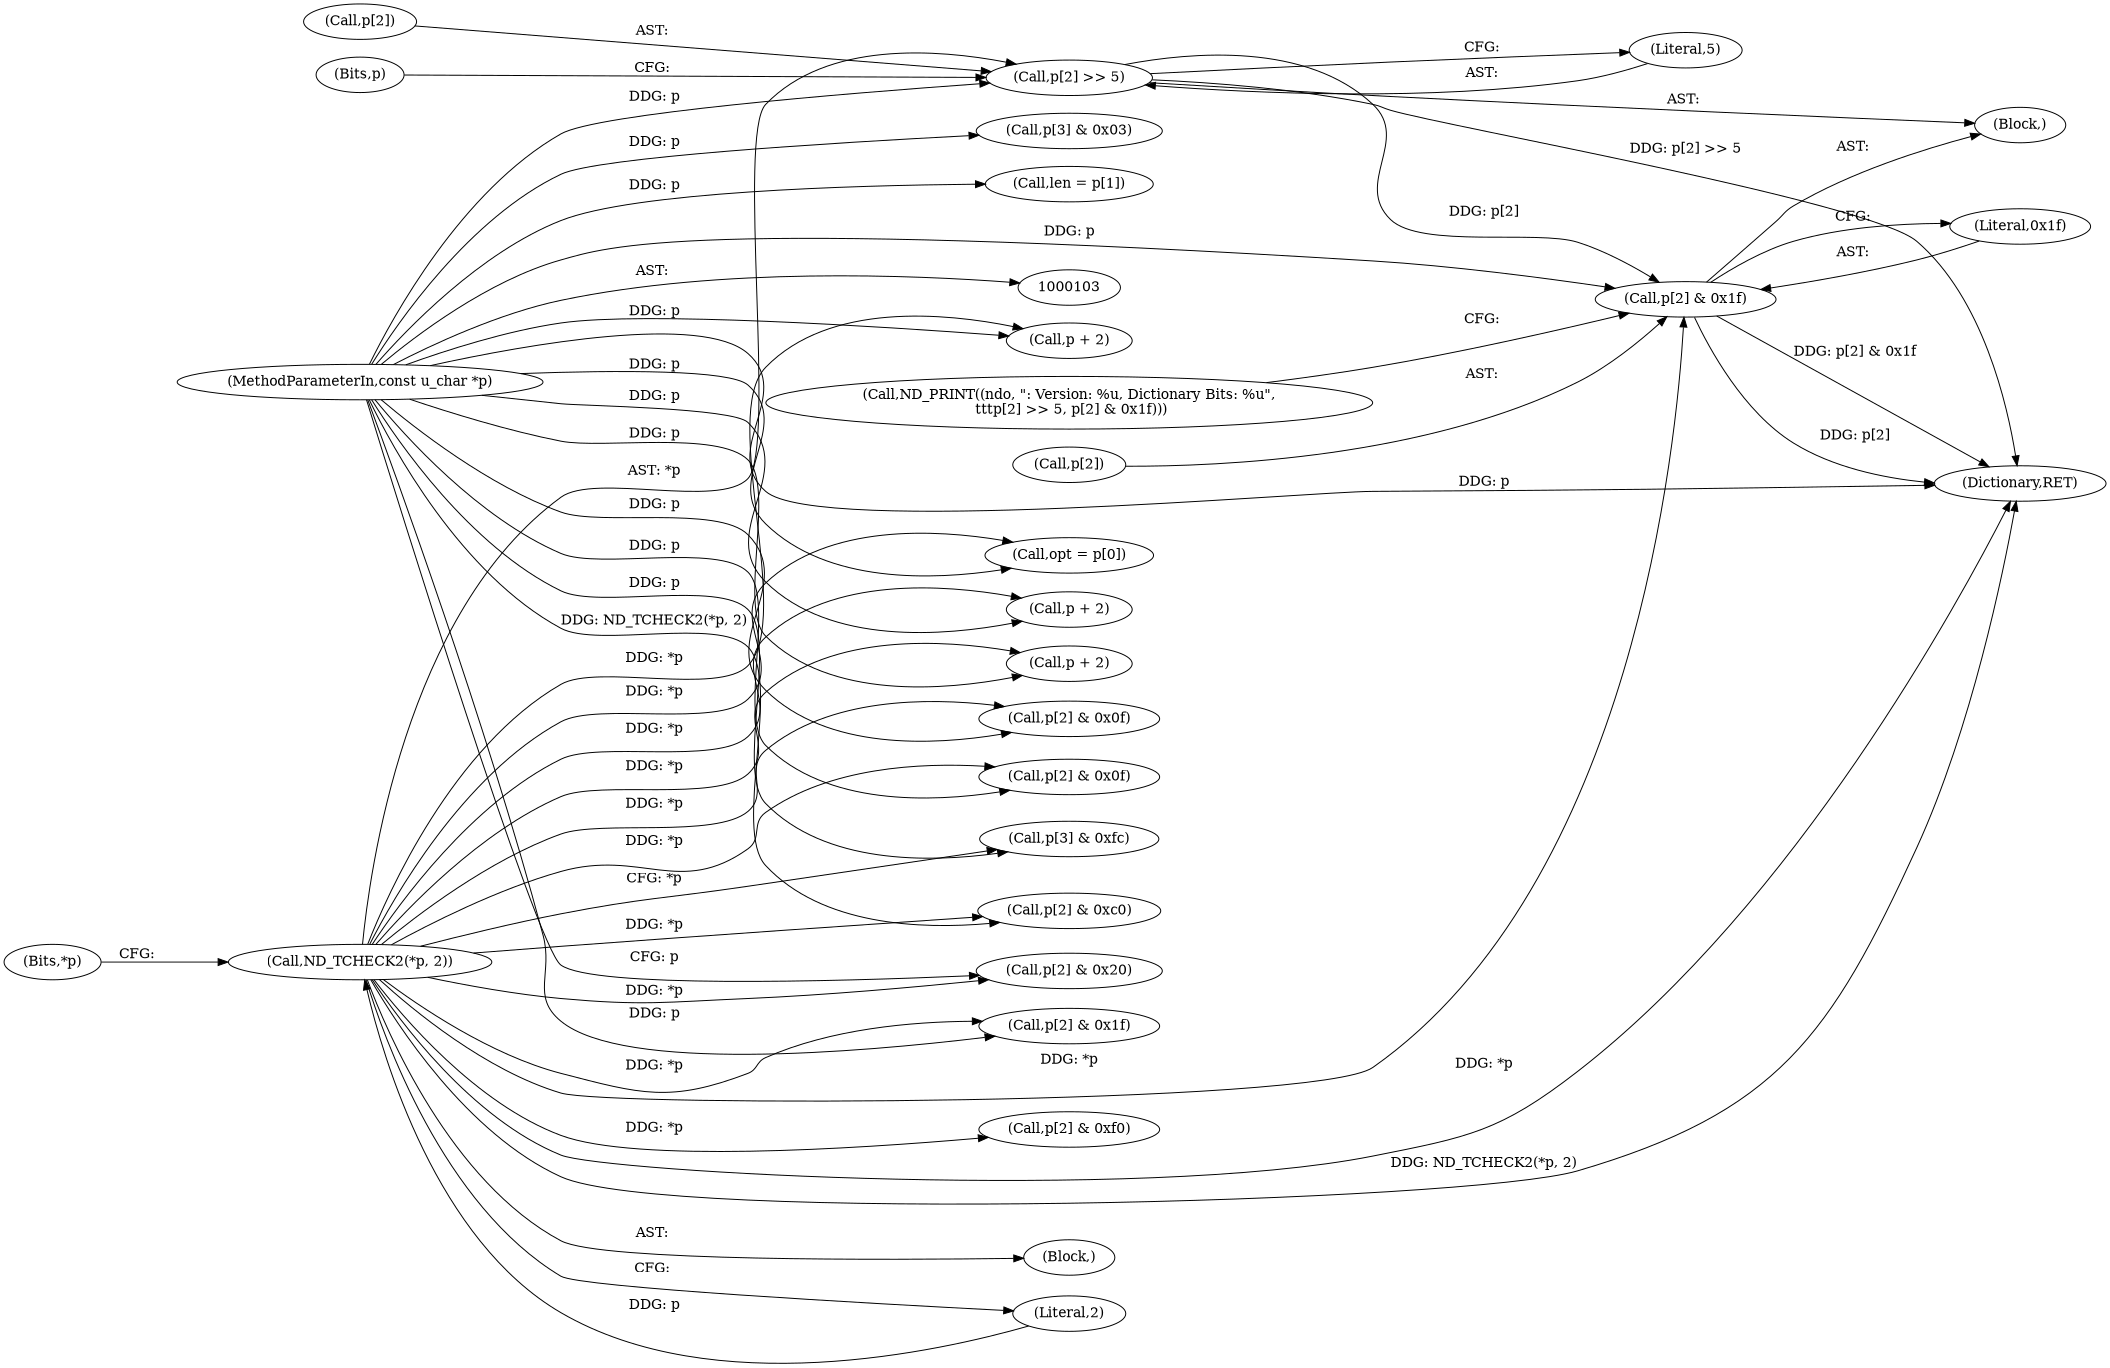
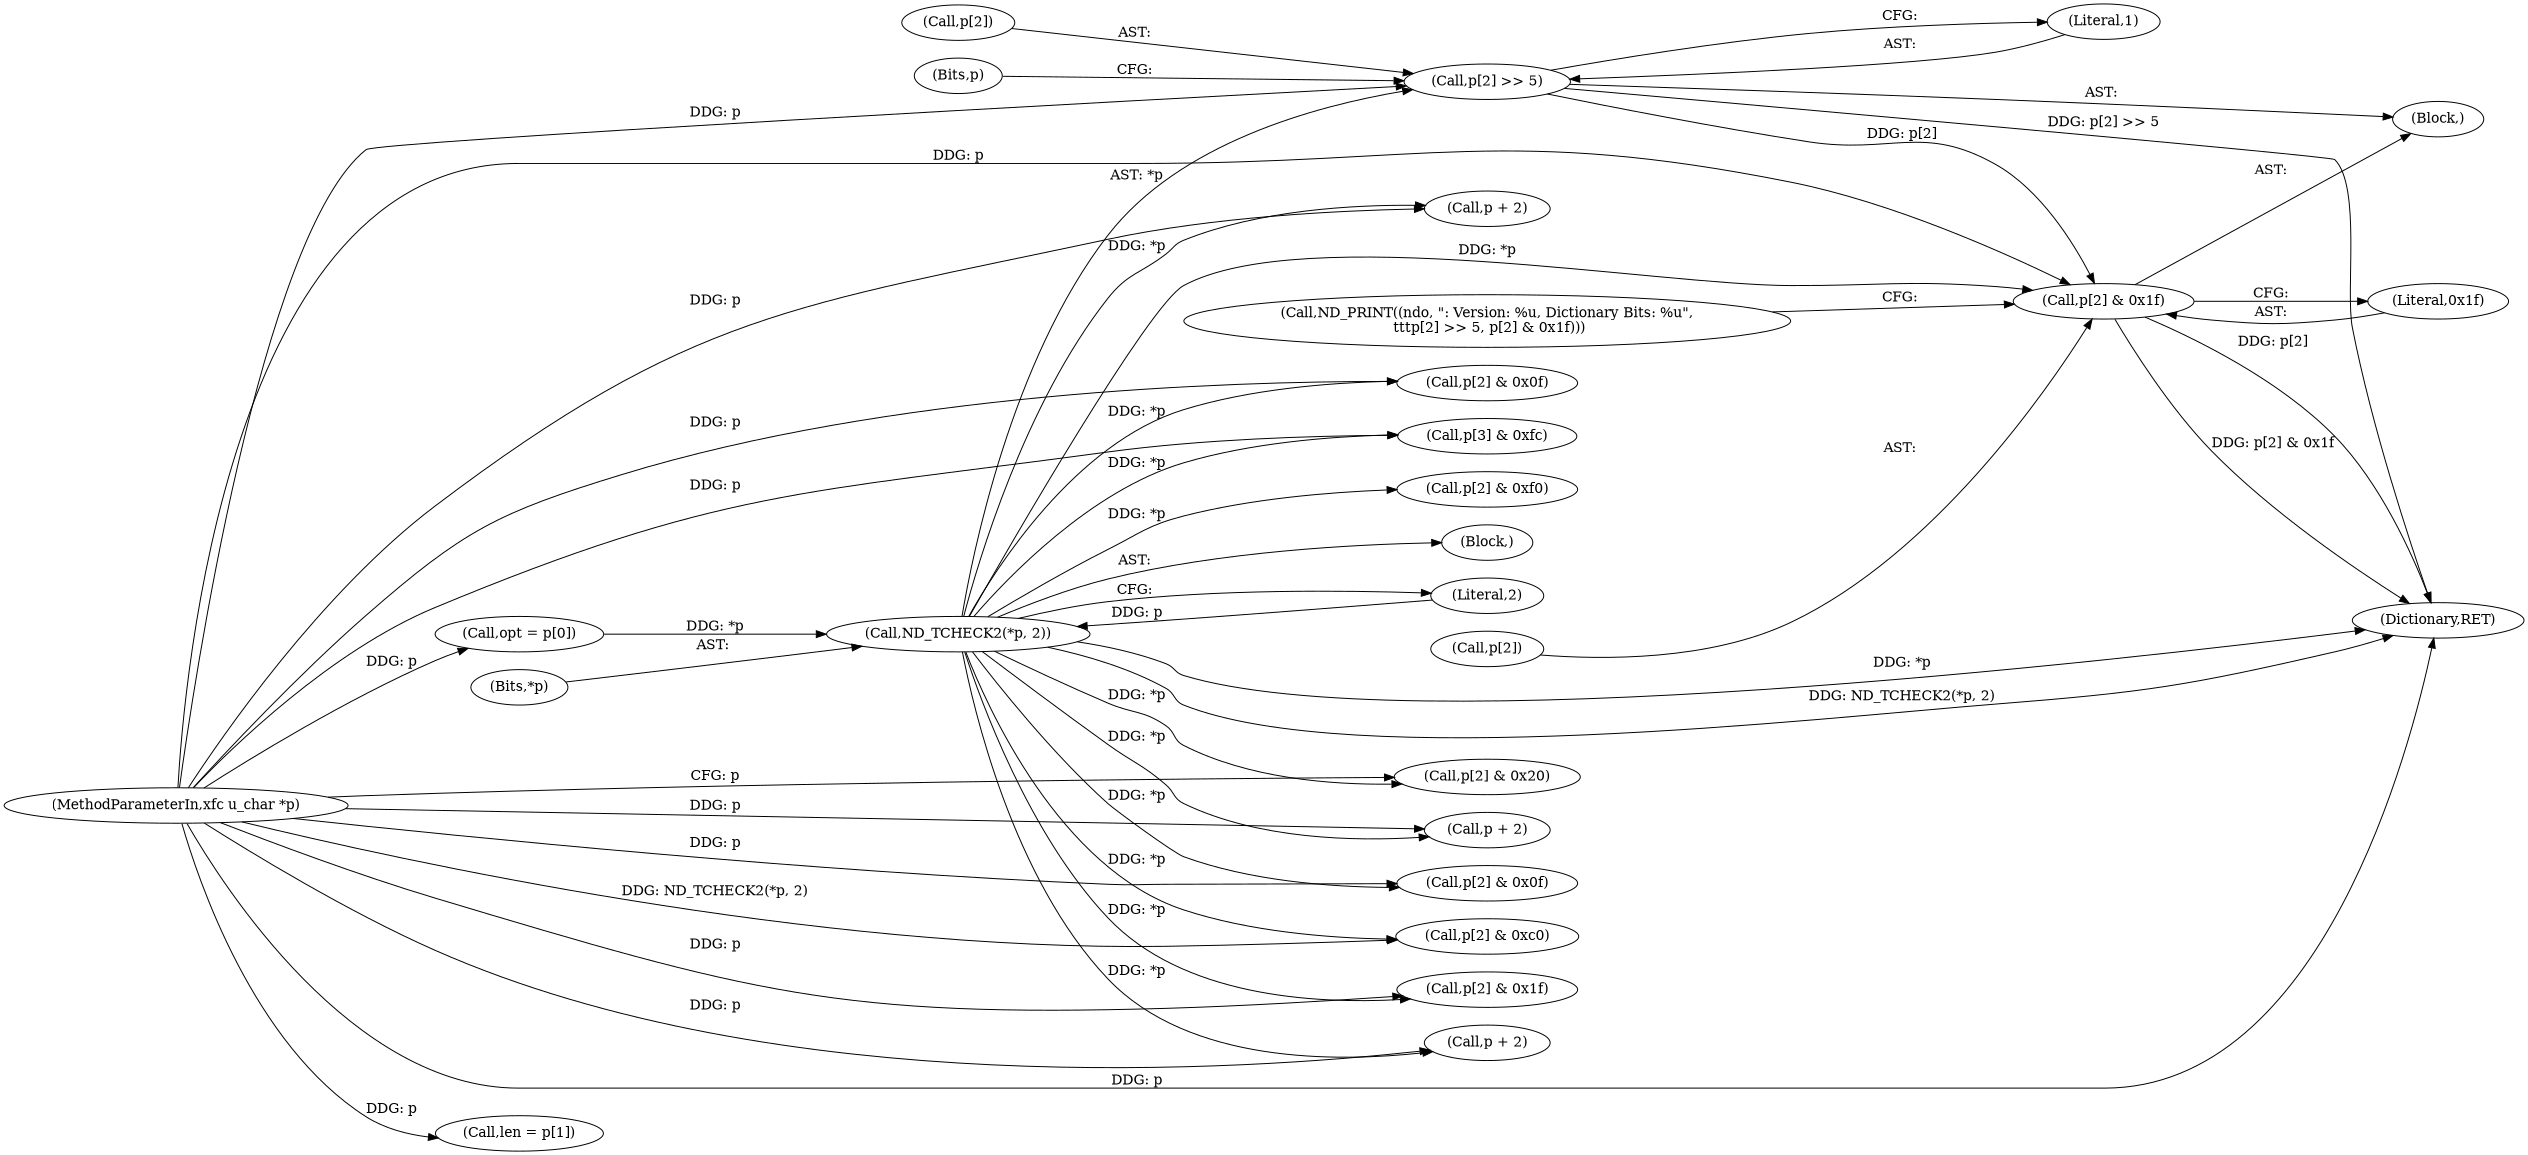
node "(Literal,5)": label "(Literal,5)" -> "(Literal,1)"
node "(Call,p[3] & 0x03)": removed
node "1000103": removed
node "(MethodParameterIn,const u_char *p)": label "(MethodParameterIn,const u_char *p)" -> "(MethodParameterIn,xfc u_char *p)"
edge "(Call,ND_TCHECK2(*p, 2))" -> "(Call,opt = p[0])": reversed
edge "(Call,ND_TCHECK2(*p, 2))" -> "(Call,p[3] & 0xfc)": label "CFG: *p" -> "DDG: *p"
edge "(Bits,*p)" -> "(Call,ND_TCHECK2(*p, 2))": label "CFG: " -> "AST: "
